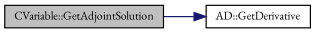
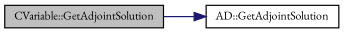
node "AD::GetDerivative": label "AD::GetDerivative" -> "AD::GetAdjointSolution"
